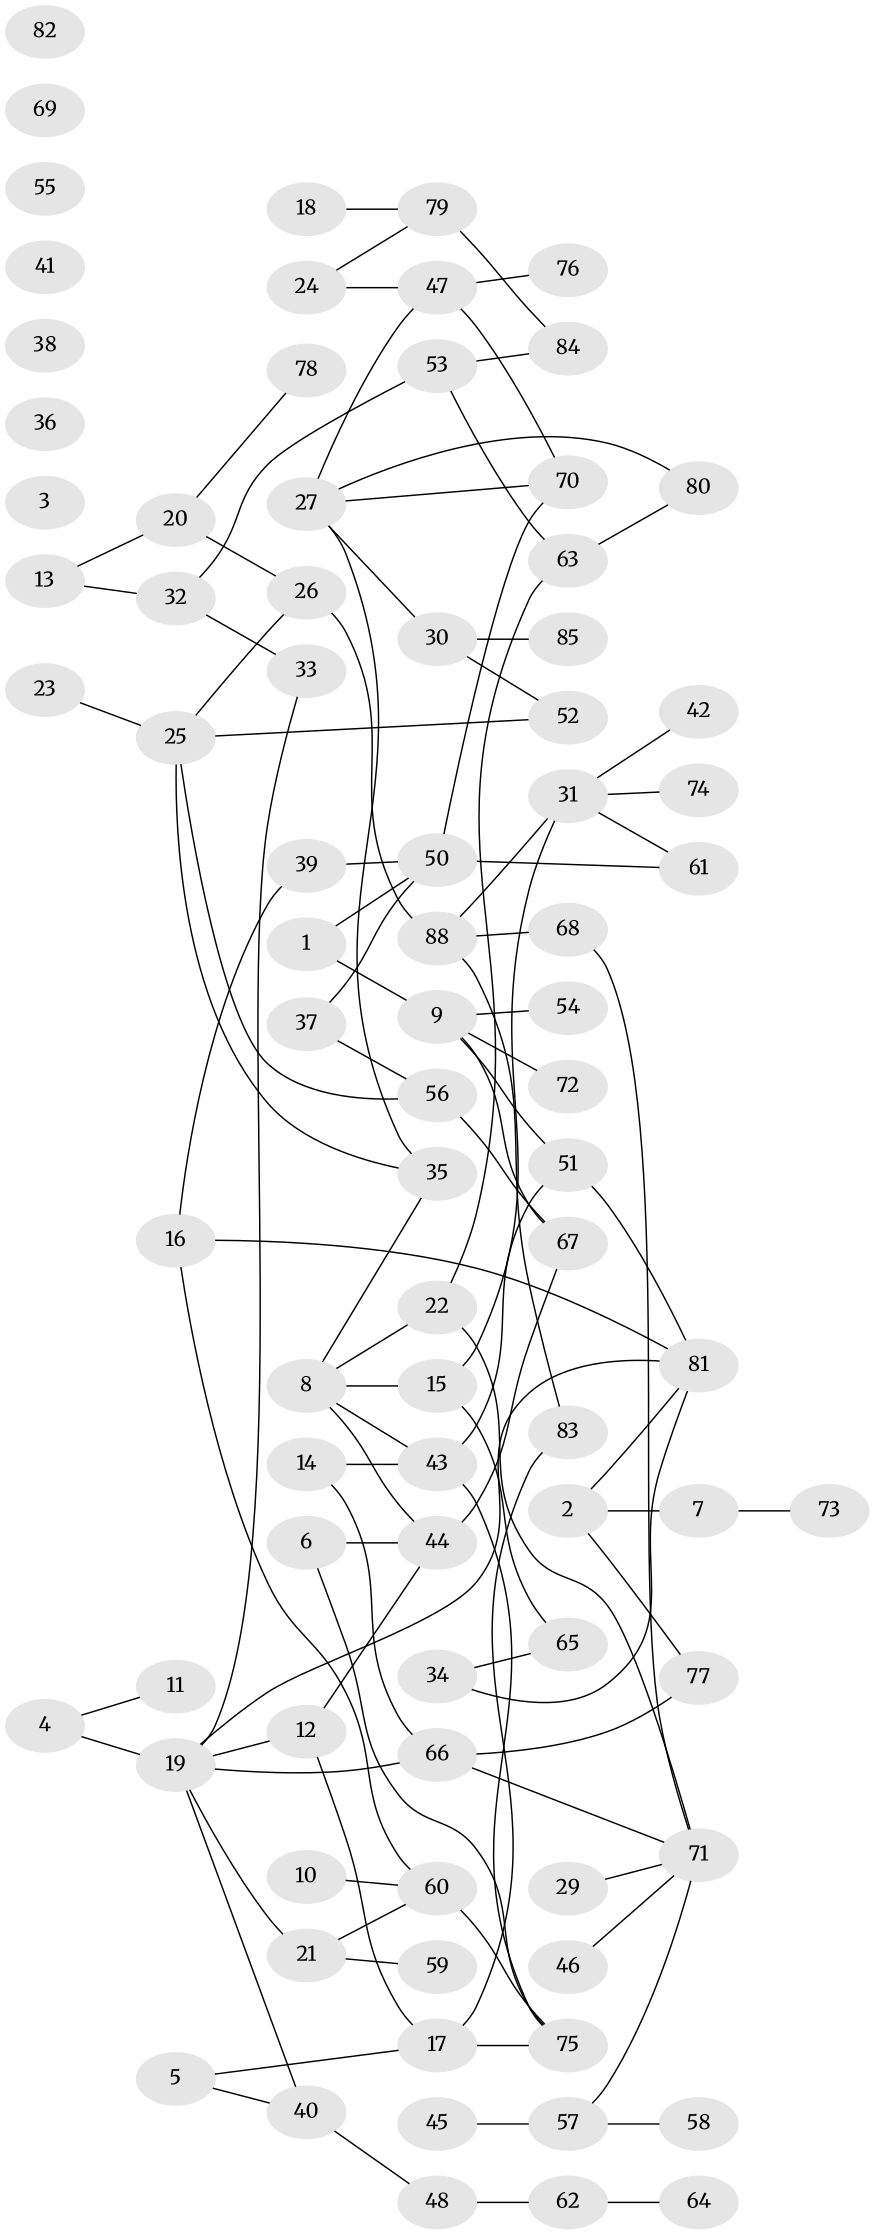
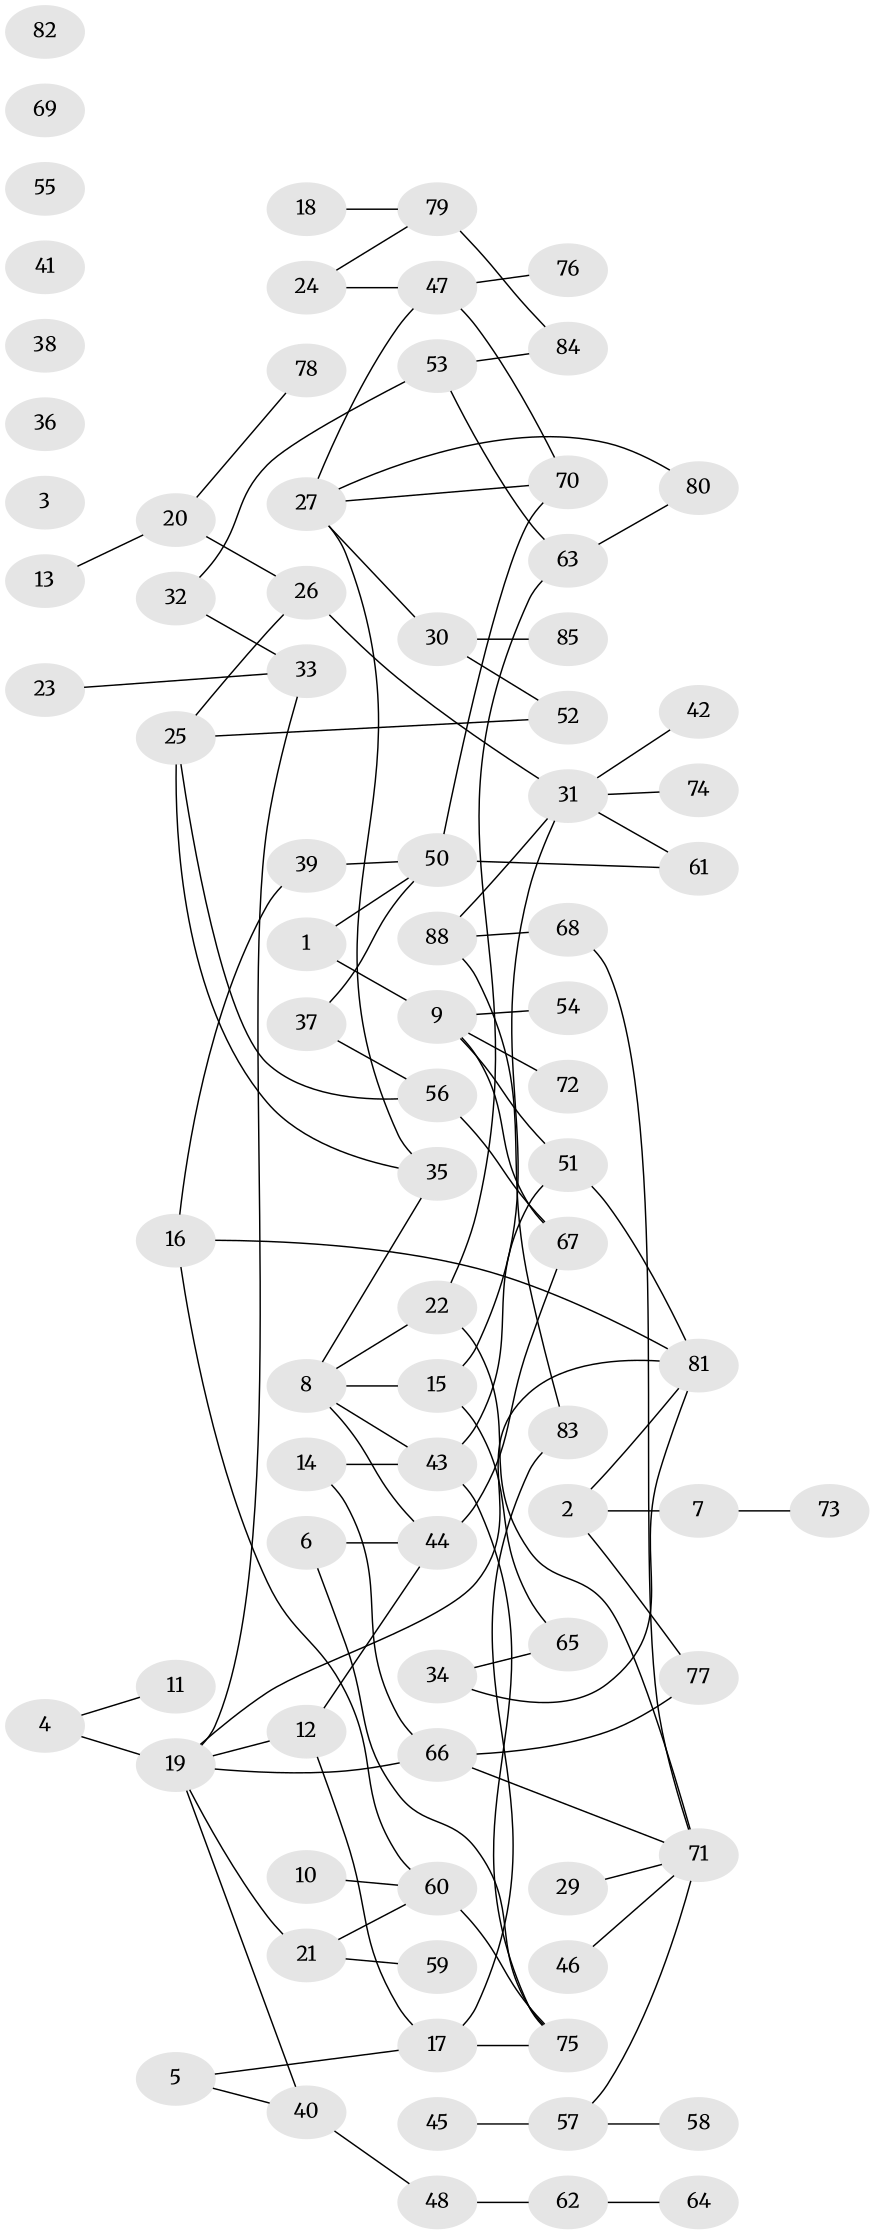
edge "13" -- "32": removed
edge "26" -- "88": now "26" -- "31"
edge "23" -- "25": now "23" -- "33"
